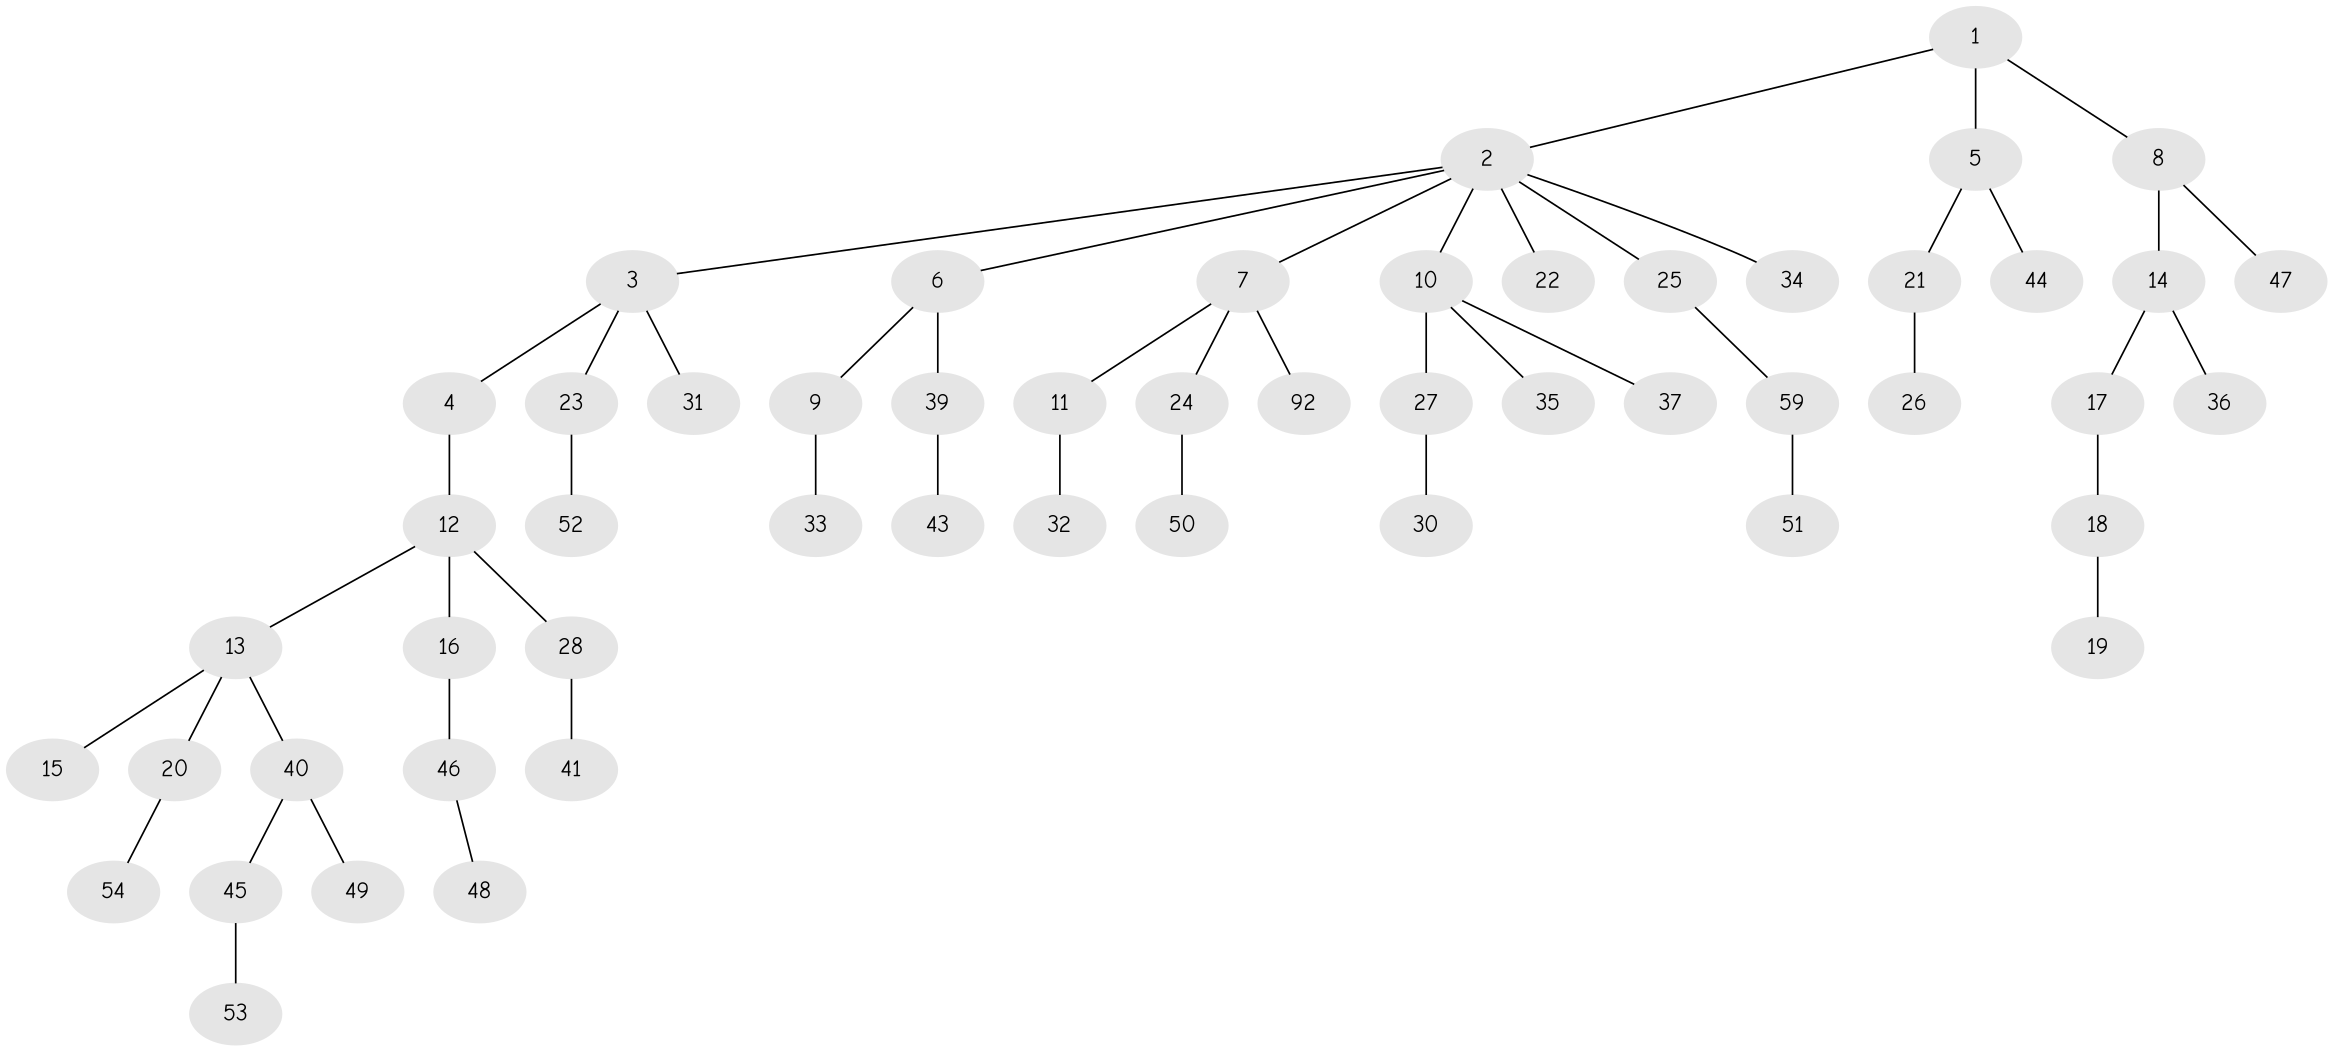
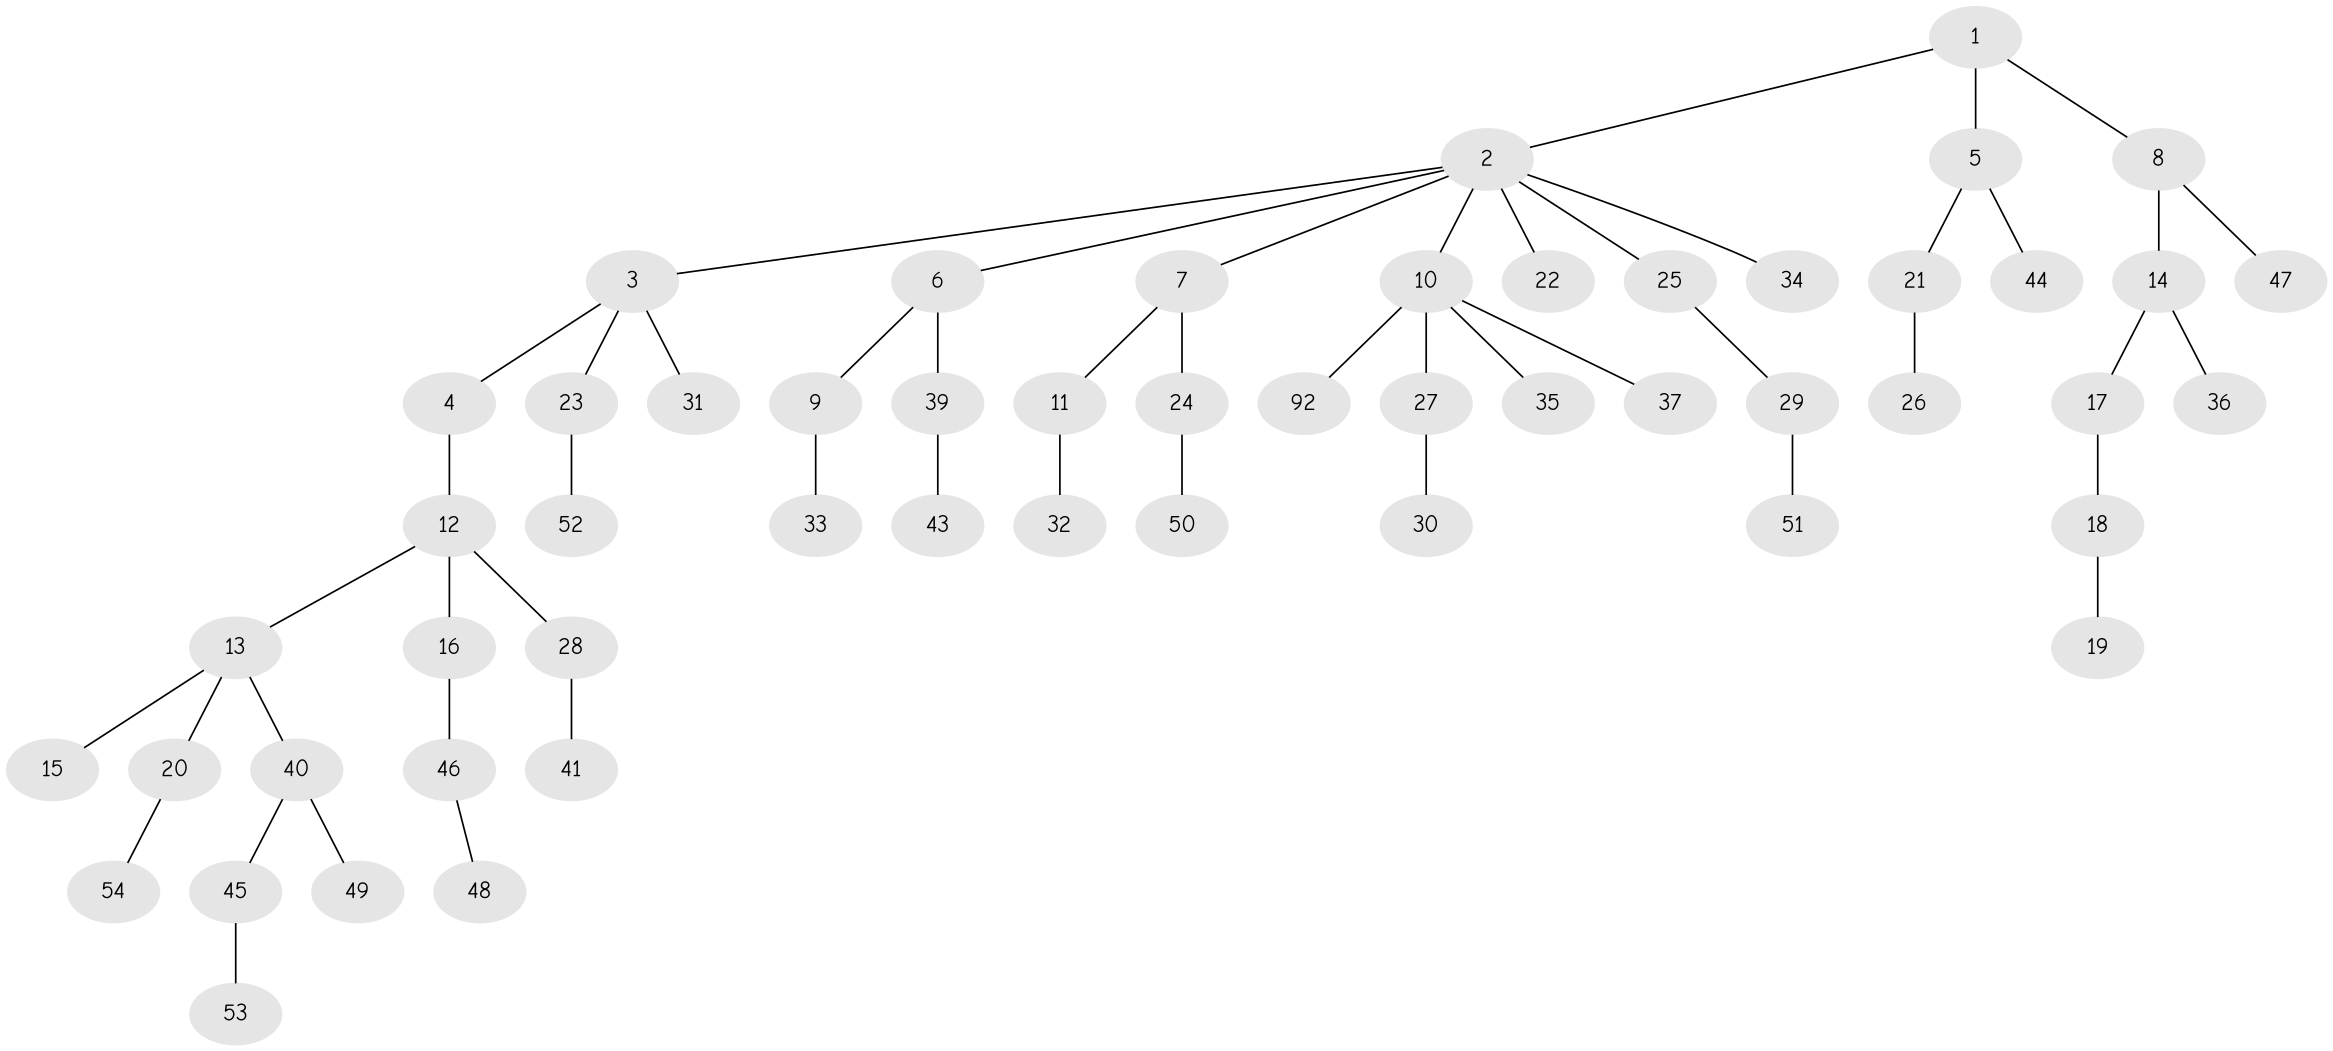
edge "7" -- "92": now "10" -- "92"
node "59": label "59" -> "29"
